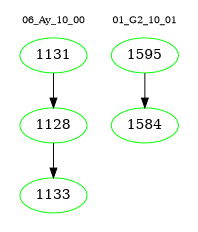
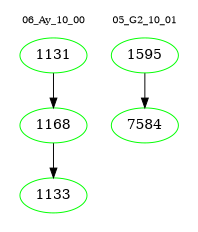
cluster "01_G2_10_01": label "01_G2_10_01" -> "05_G2_10_01"
node "1128": label "1128" -> "1168"
node "1584": label "1584" -> "7584"
